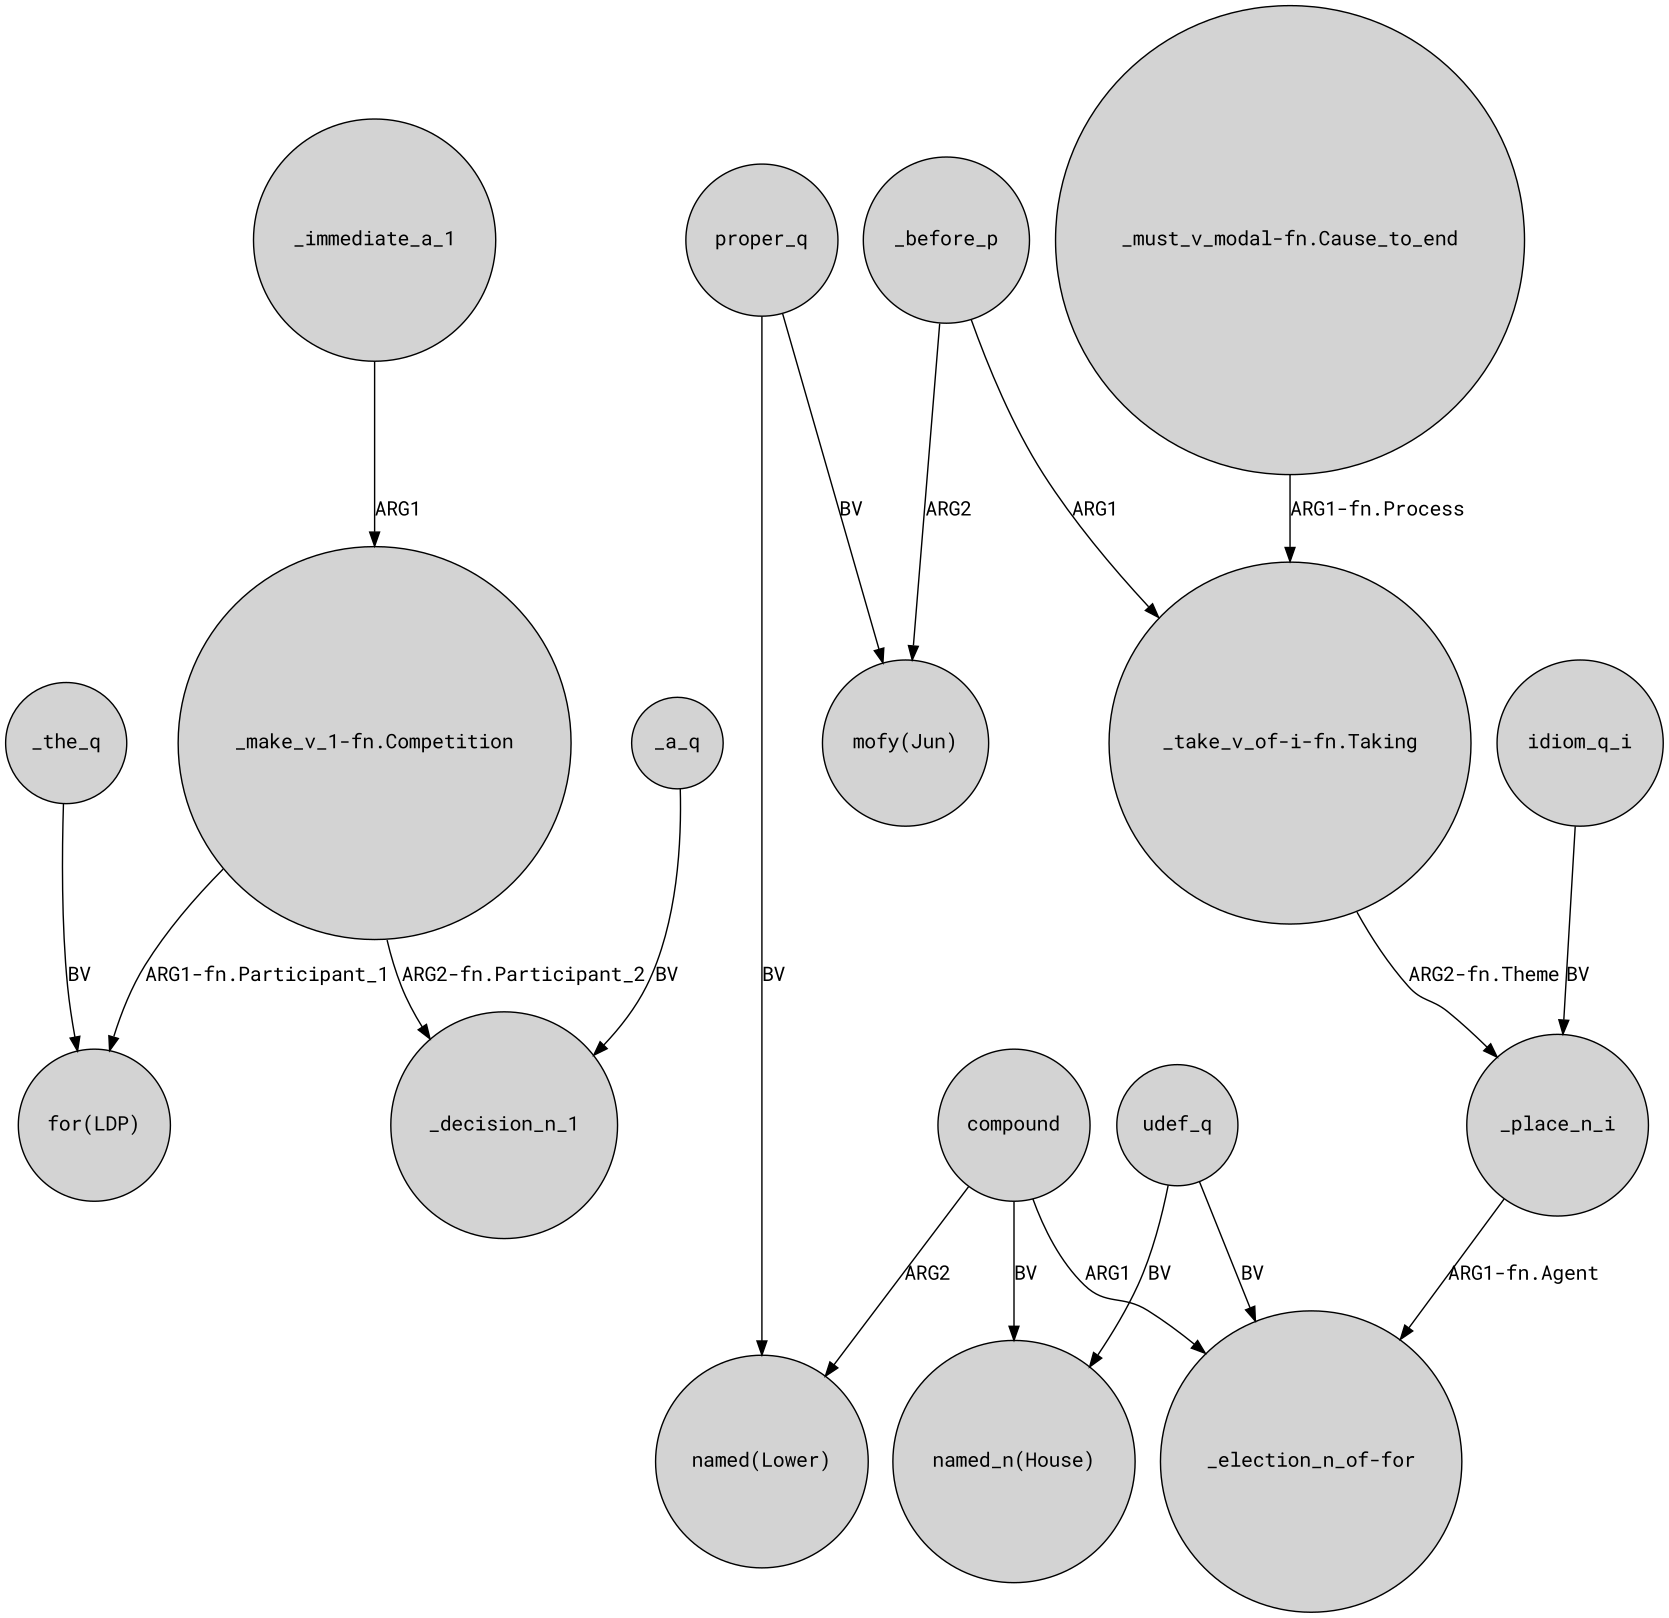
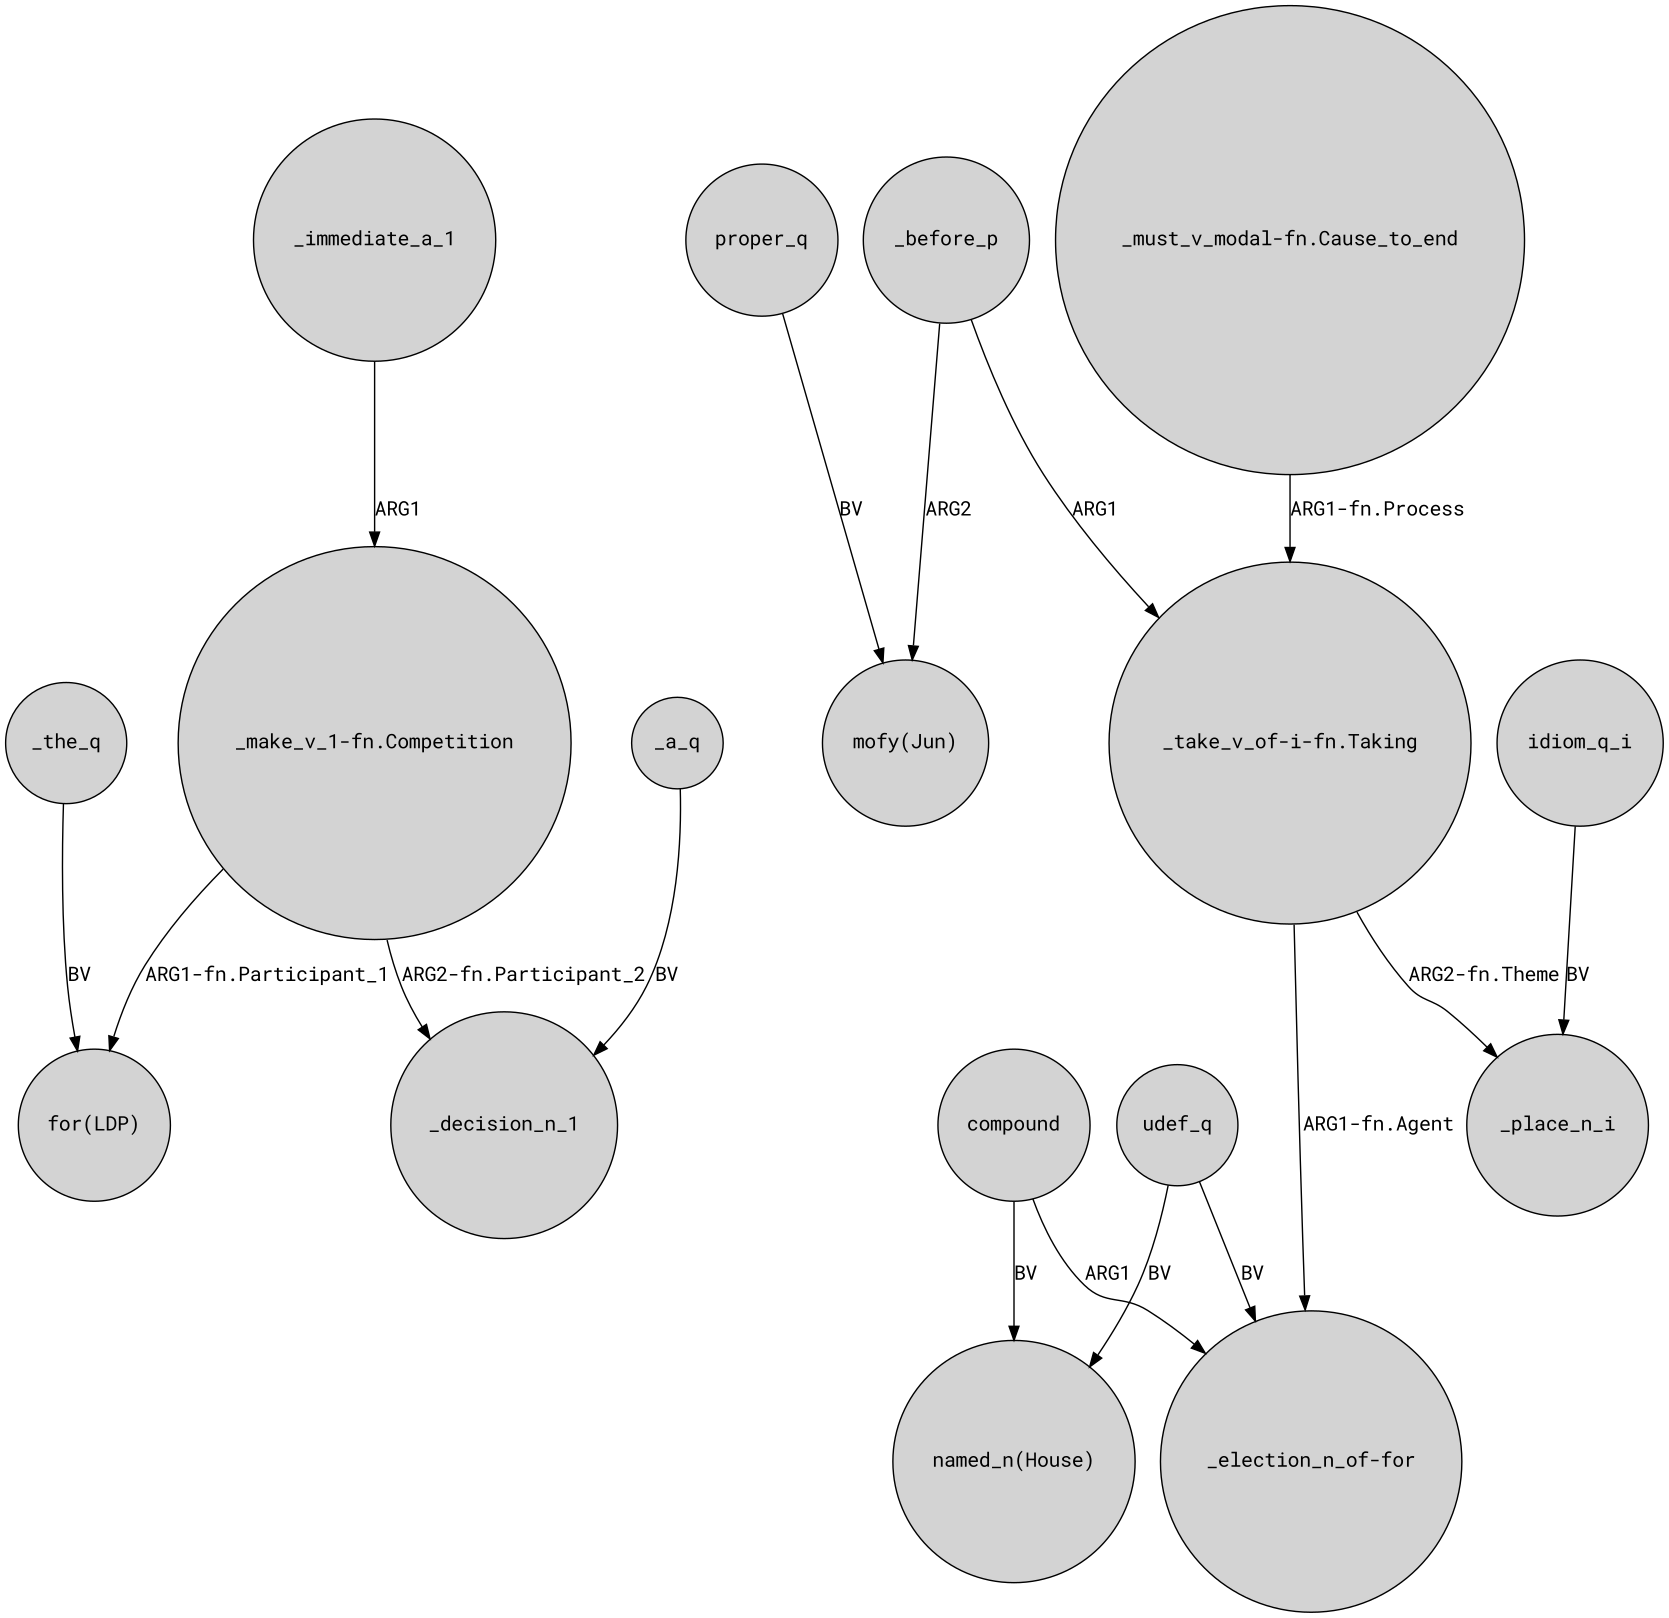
edge "_place_n_i" -> "_election_n_of-for": now "_take_v_of-i-fn.Taking" -> "_election_n_of-for"
node "named(Lower)": removed
